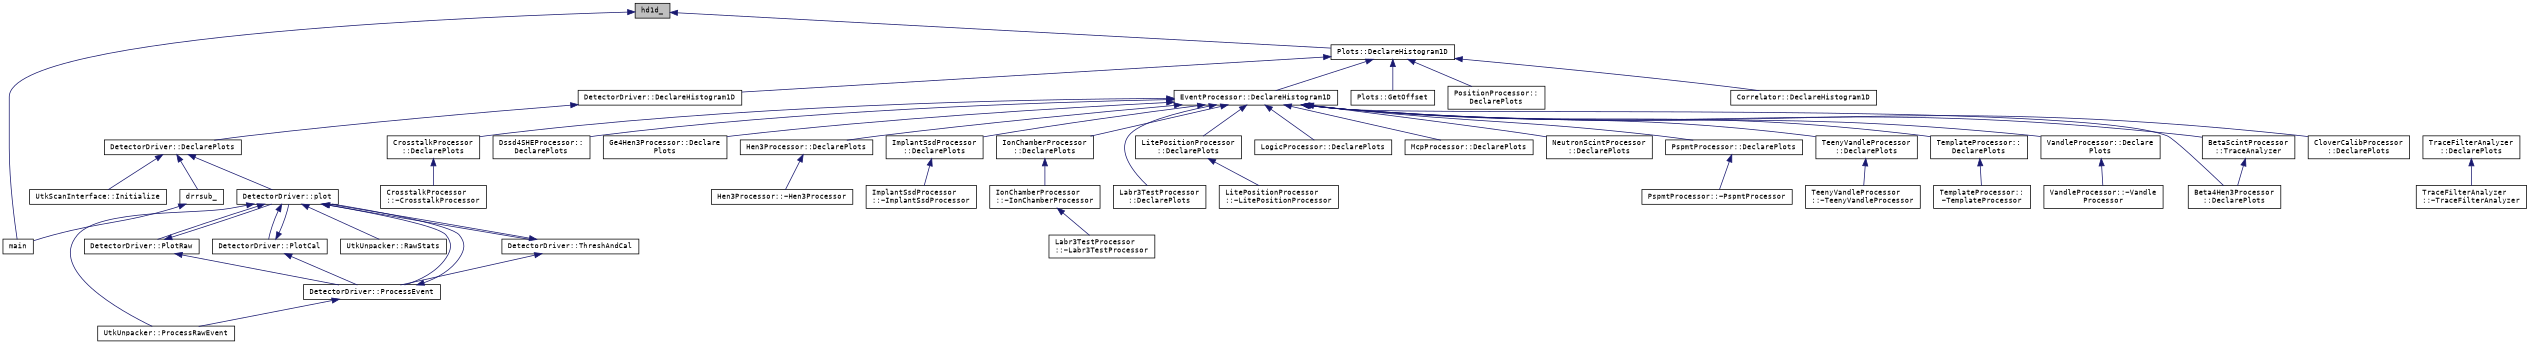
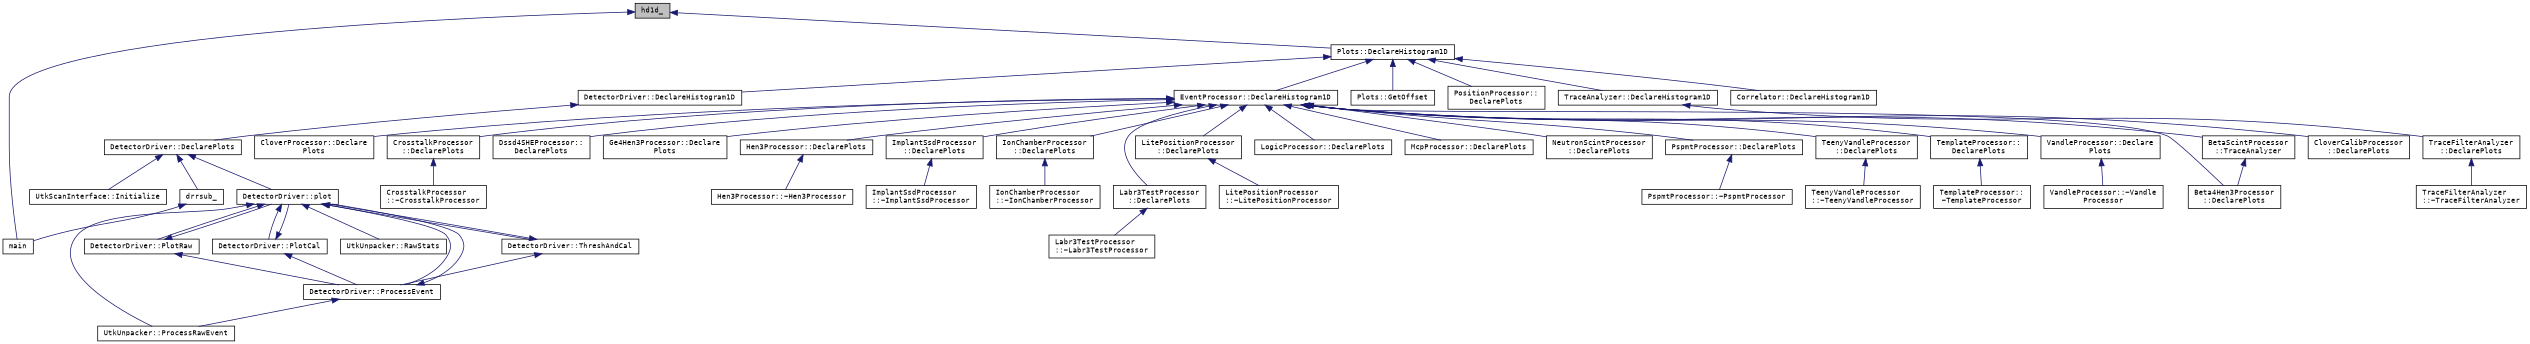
node "TraceAnalyzer::DeclareHistogram1D": added
node "CloverProcessor::Declare Plots": added
edge "Labr3TestProcessor ::~Labr3TestProcessor" -> "IonChamberProcessor ::~IonChamberProcessor": now "Labr3TestProcessor ::~Labr3TestProcessor" -> "Labr3TestProcessor ::DeclarePlots"
